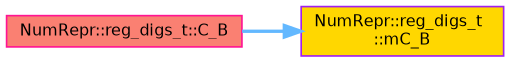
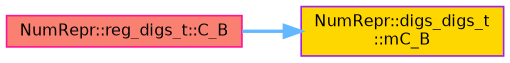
node "NumRepr::reg_digs_t ::mC_B": label "NumRepr::reg_digs_t ::mC_B" -> "NumRepr::digs_digs_t ::mC_B"
